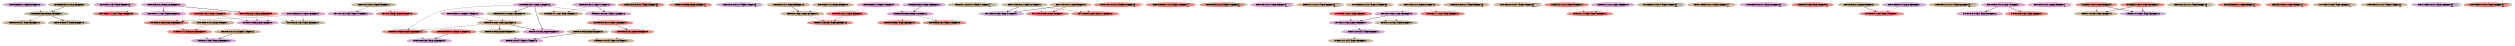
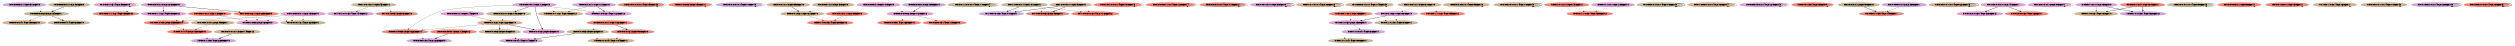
node "0100000110_1-11_COV:5_LEN:10": fillcolor salmon -> plum
edge "01000110101_4-14_COV:6_LEN:11" -> "01000110111_4-14_COV:80_LEN:11": now "0010001101_3-12_COV:85_LEN:10" -> "01000110111_4-14_COV:80_LEN:11"
